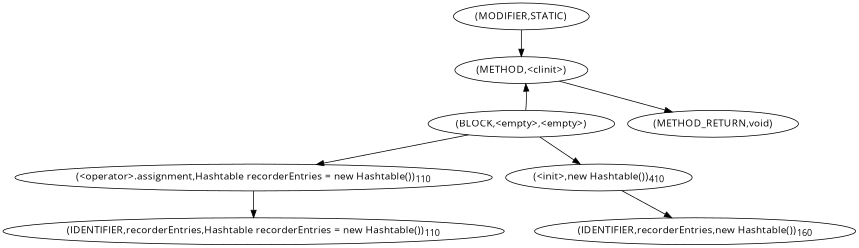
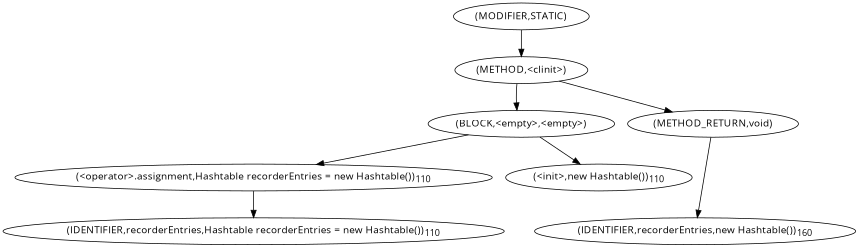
edge "(BLOCK,<empty>,<empty>)" -> "(METHOD,<clinit>)": reversed
node "(<init>,new Hashtable())": text "410" -> "110"
edge "(<init>,new Hashtable())" -> "(IDENTIFIER,recorderEntries,new Hashtable())": now "(METHOD_RETURN,void)" -> "(IDENTIFIER,recorderEntries,new Hashtable())"
